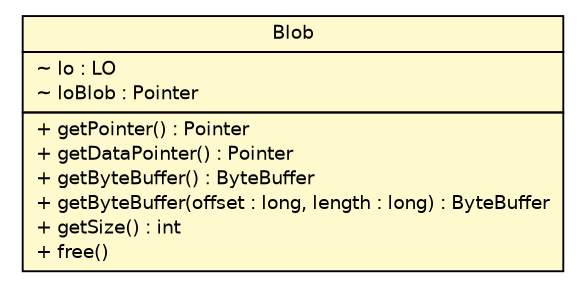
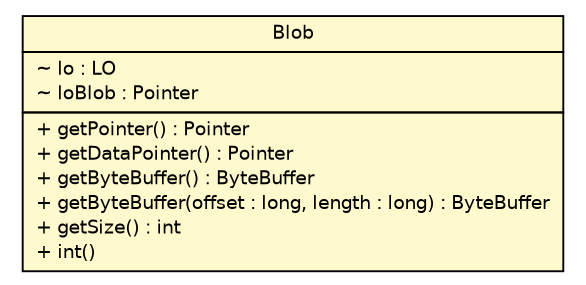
node "Blob": text "+ free()" -> "+ int()"
